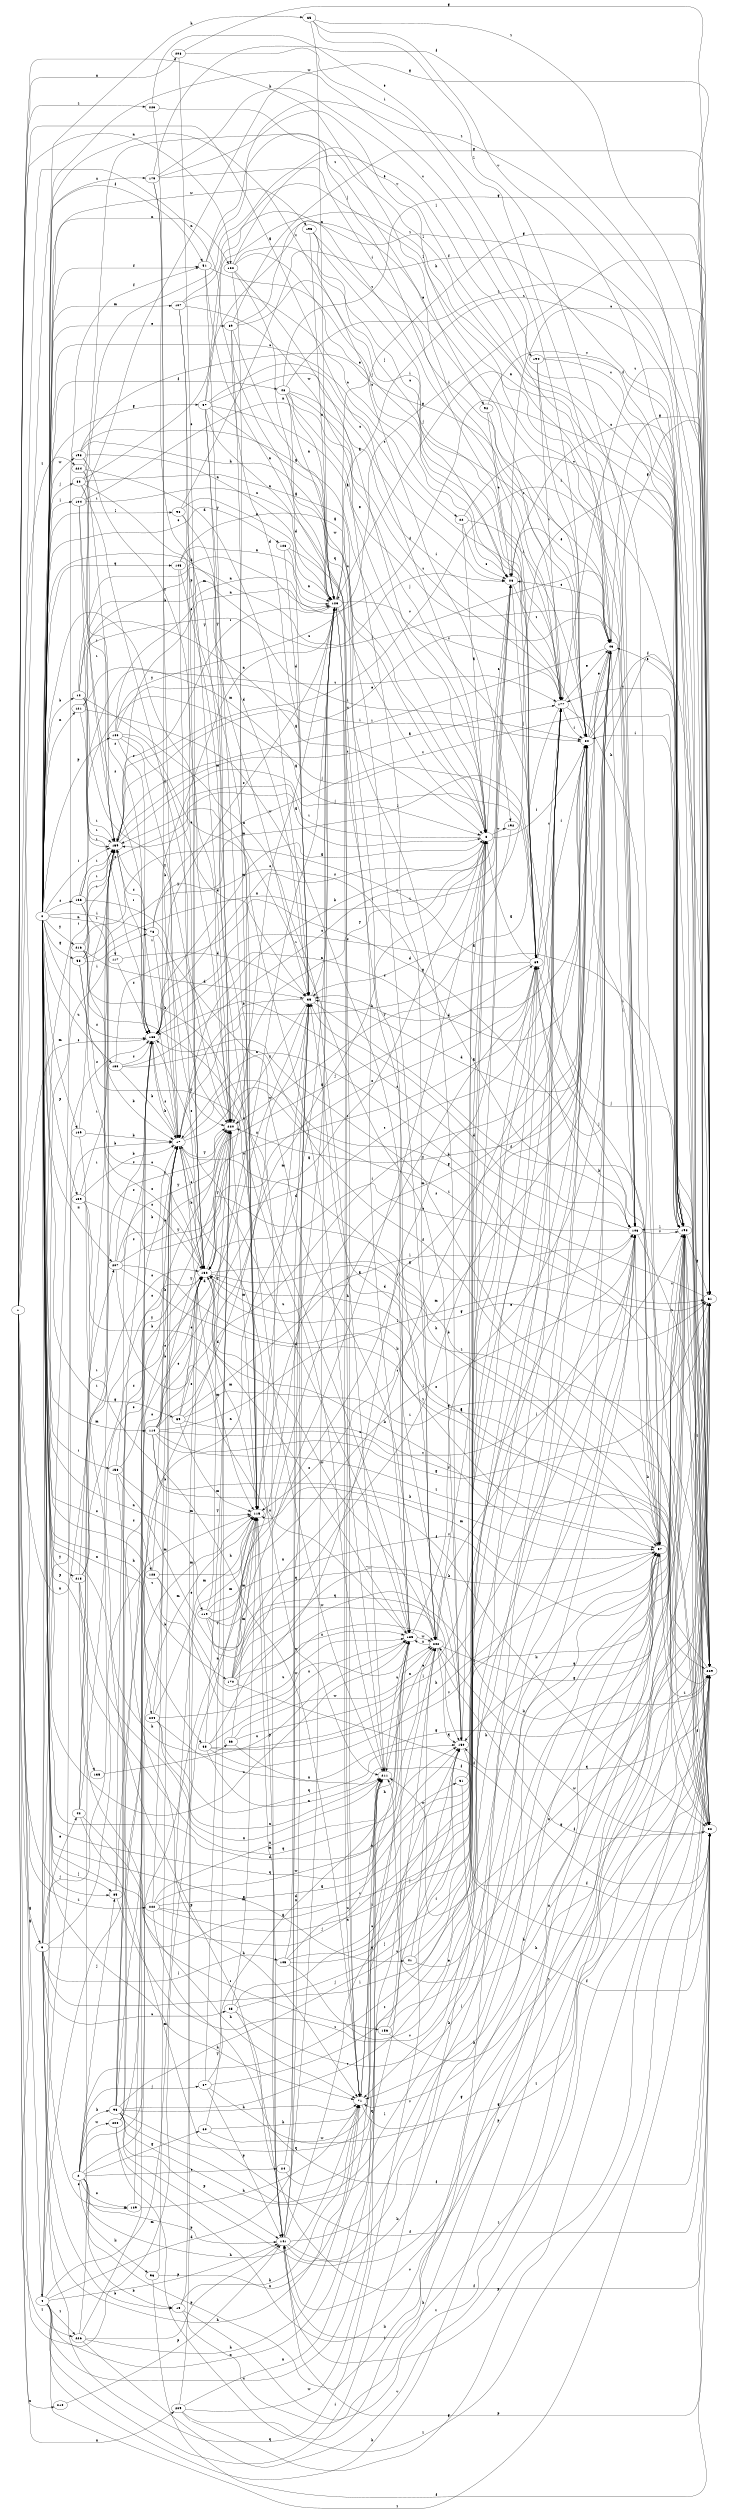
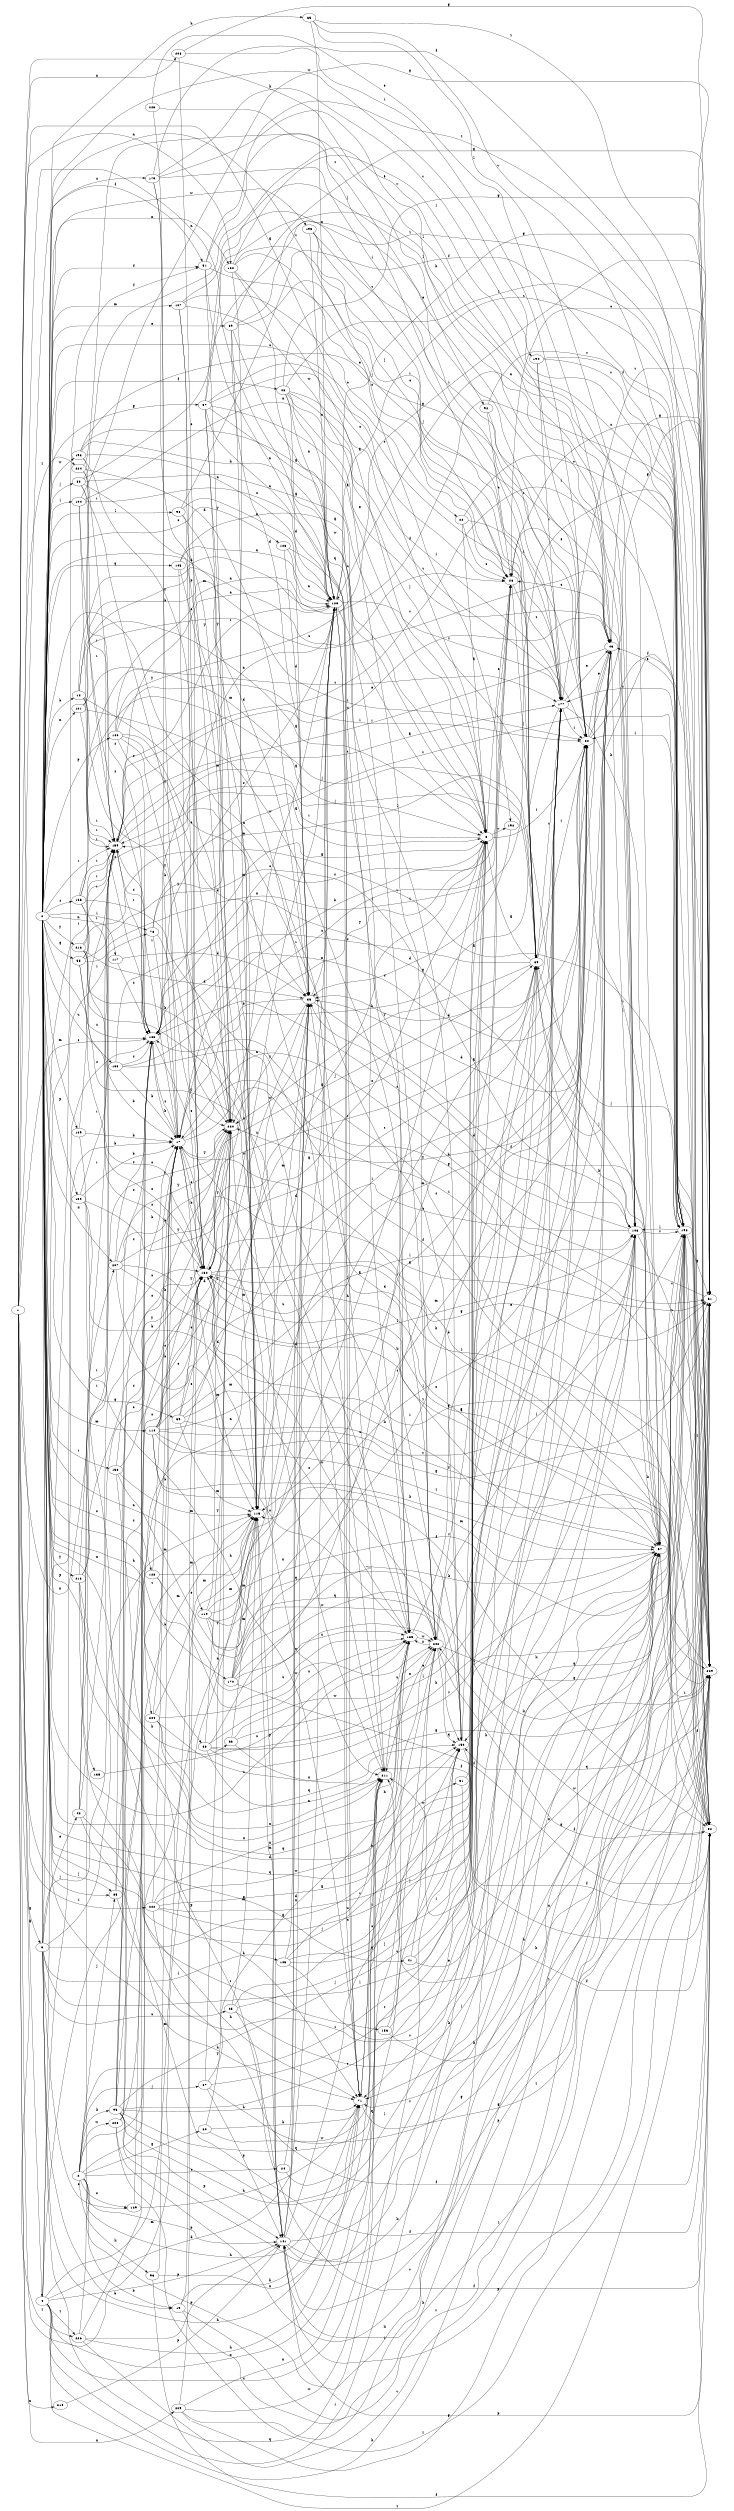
edge "1" -> "223": removed, label "z"
